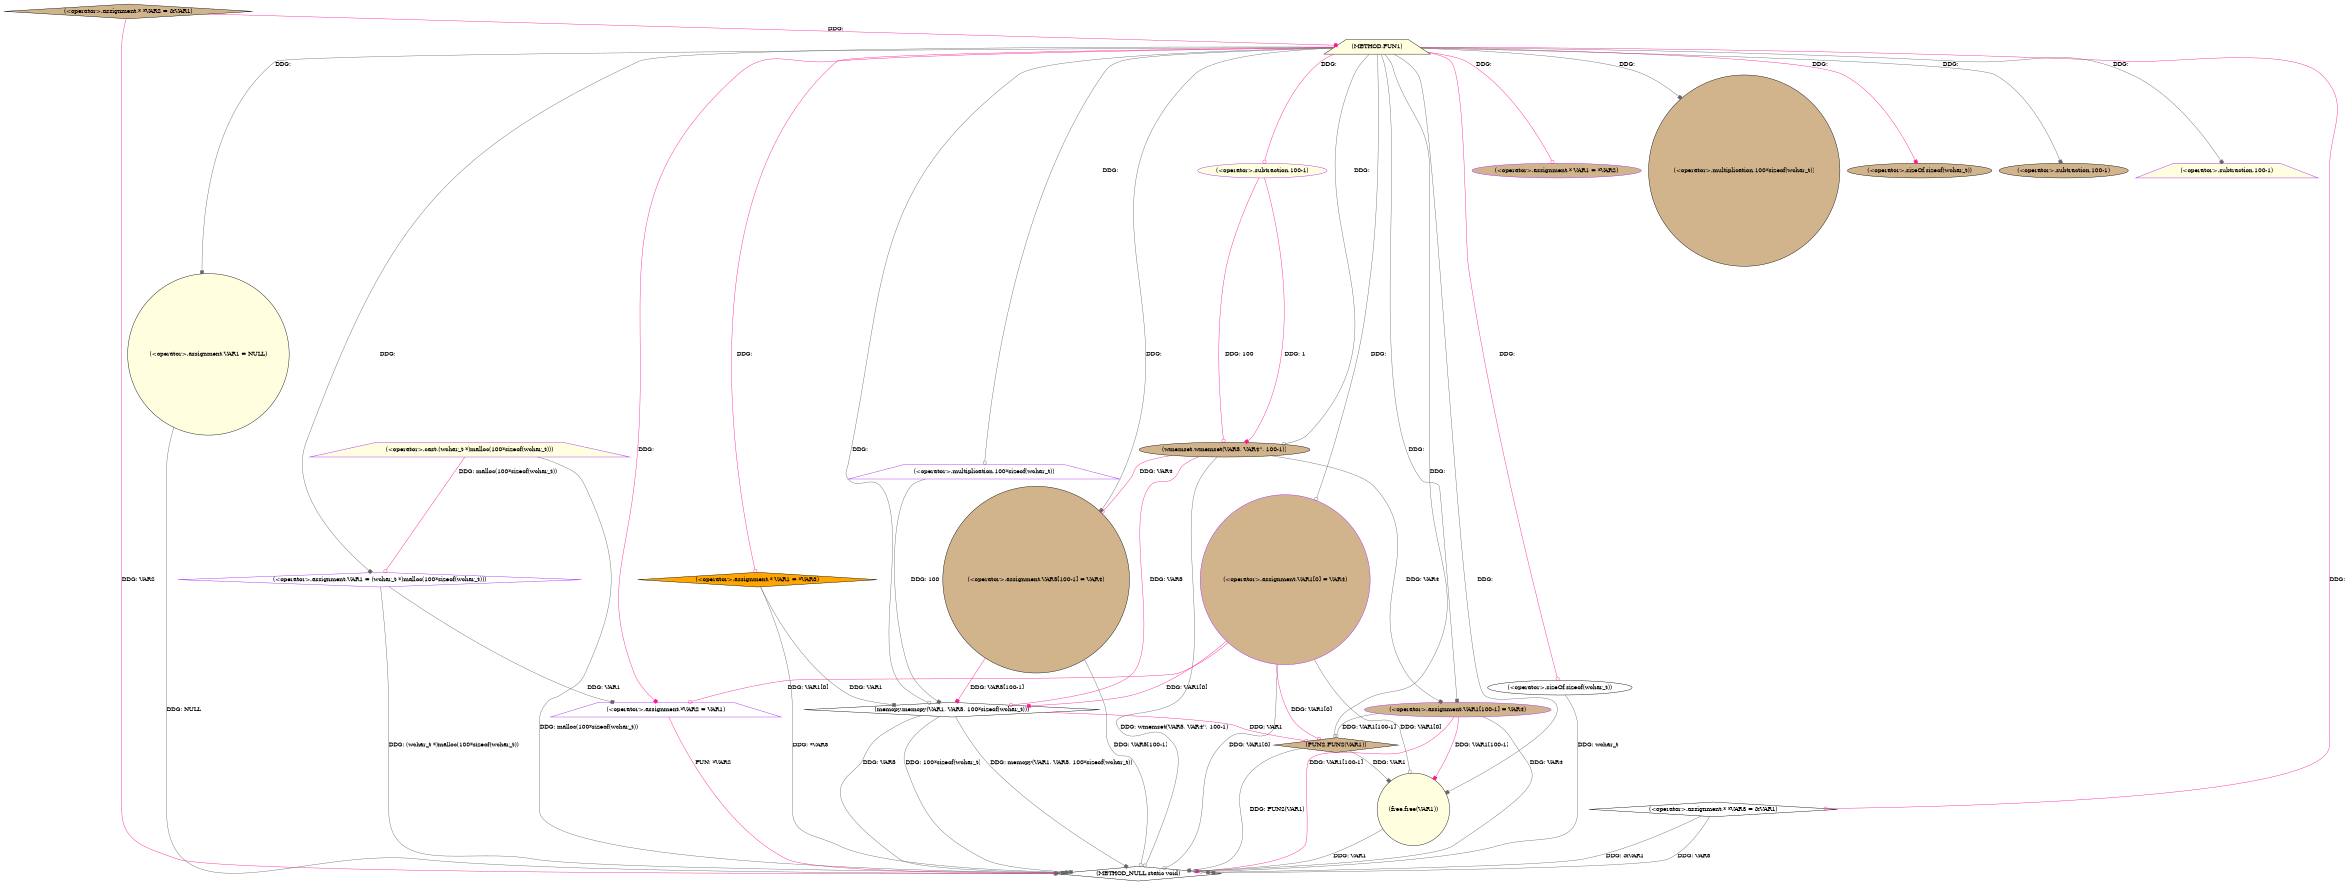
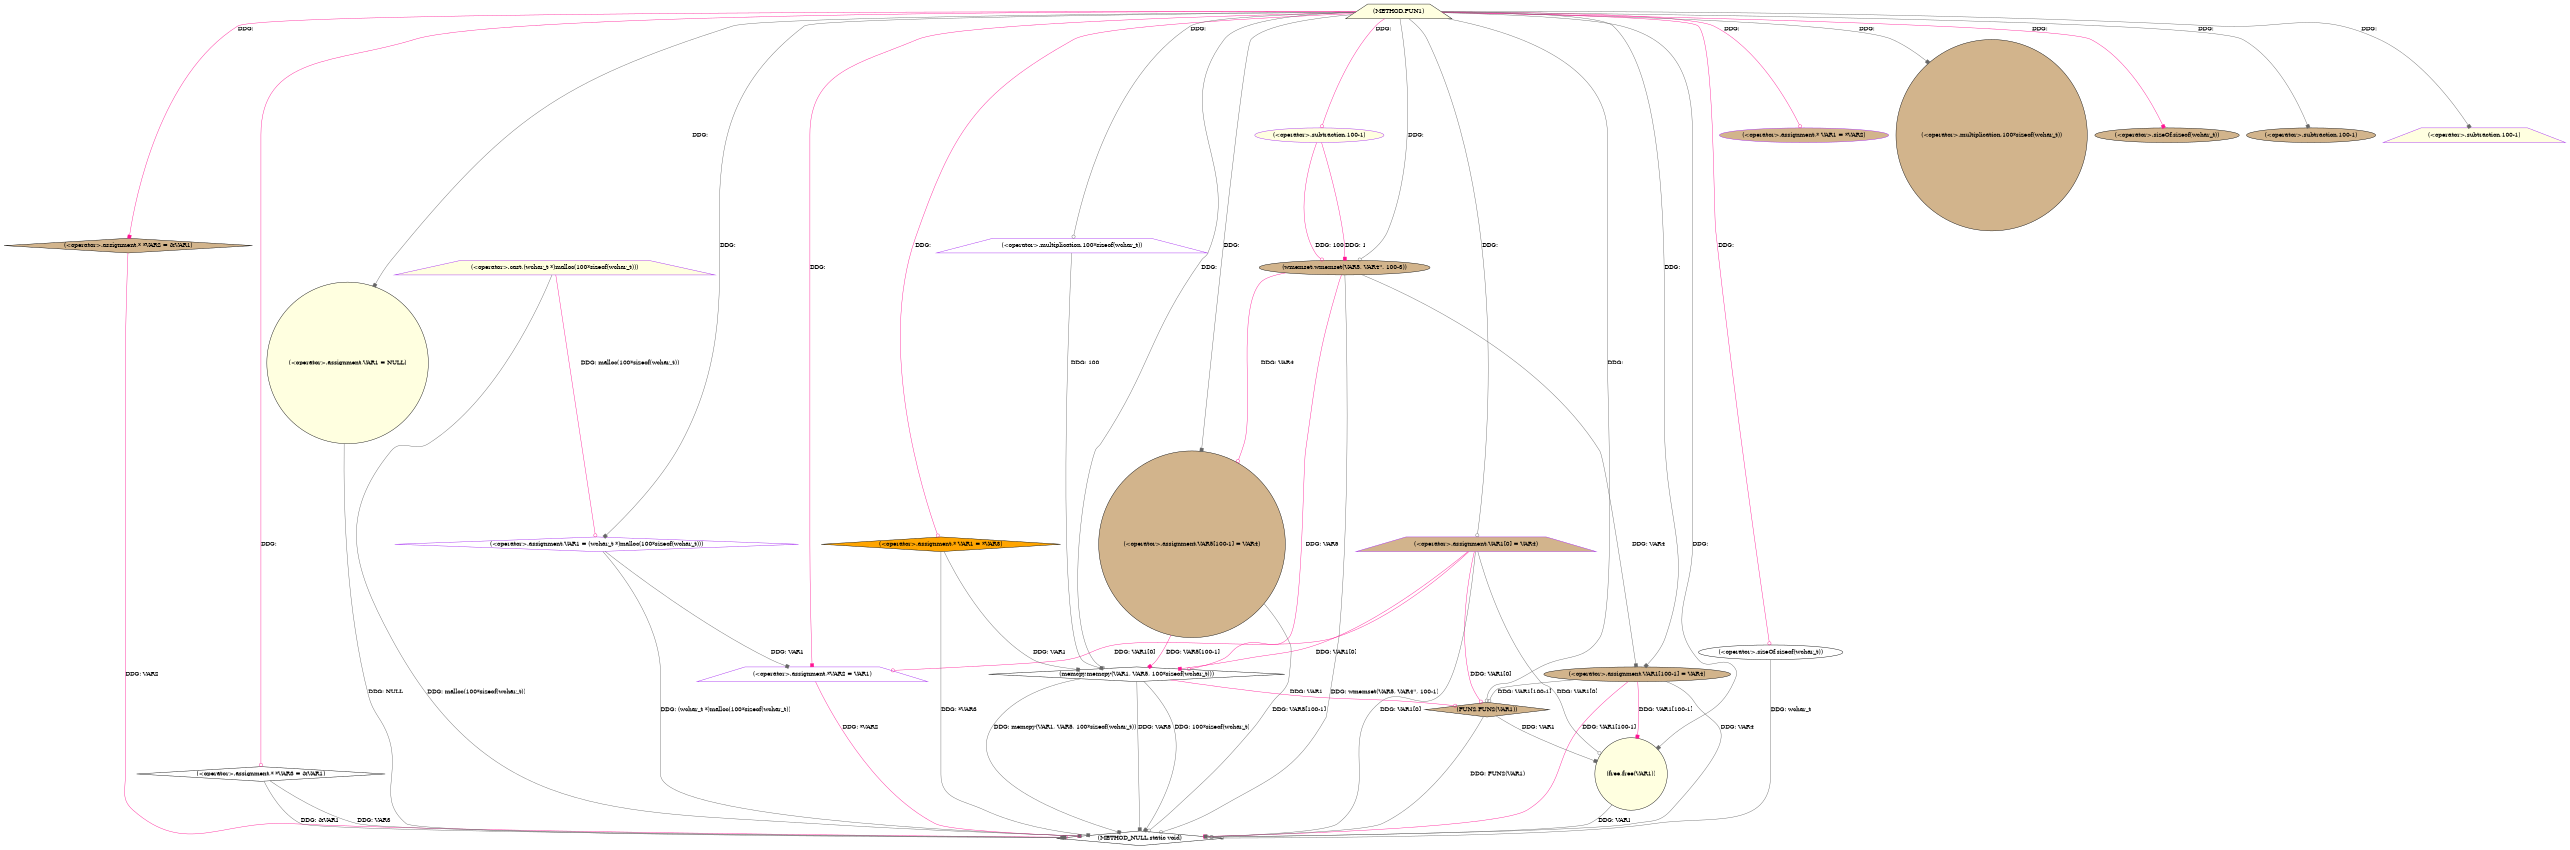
edge "(<operator>.assignment,* *VAR2 = &VAR1)" -> "(METHOD,FUN1)": reversed
node "(wmemset,wmemset(VAR5, VAR4'', 100-1))": label "(wmemset,wmemset(VAR5, VAR4'', 100-1))" -> "(wmemset,wmemset(VAR5, VAR4'', 100-3))"
node "(<operator>.assignment,VAR1[0] = VAR4)": shape circle -> trapezium
node "(<operator>.assignment,VAR1[100-1] = VAR4)": color purple -> black
edge "(<operator>.assignment,*VAR2 = VAR1)" -> "(METHOD_NULL,static void)": label "FUN: *VAR2" -> "DDG: *VAR2"
